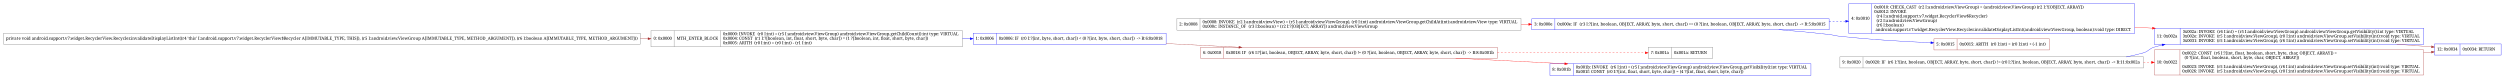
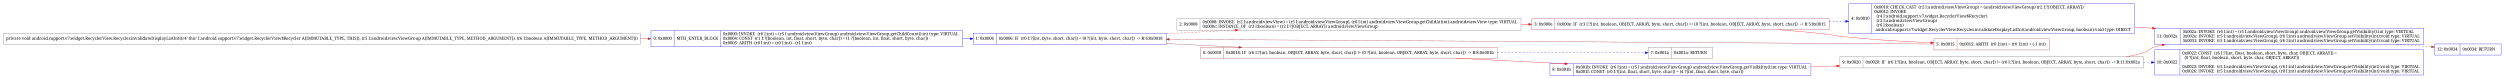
node "3: 0x000e": color blue -> brown
edge "1: 0x0006" -> "2: 0x0008": added
edge "3: 0x000e" -> "5: 0x0015": color blue -> red
node "0: 0x0000": color gray40 -> blue
edge "5: 0x0015" -> "1: 0x0006": added
edge "11: 0x002a" -> "12: 0x0034": style solid -> dashed
edge "9: 0x0020" -> "11: 0x002a": color blue -> red
edge "10: 0x0022" -> "12: 0x0034": removed
edge "6: 0x0018" -> "7: 0x001a": color red -> blue
edge "9: 0x0020" -> "10: 0x0022": color red -> blue
node "10: 0x0022": color brown -> blue
edge "8: 0x001b" -> "9: 0x0020": added
